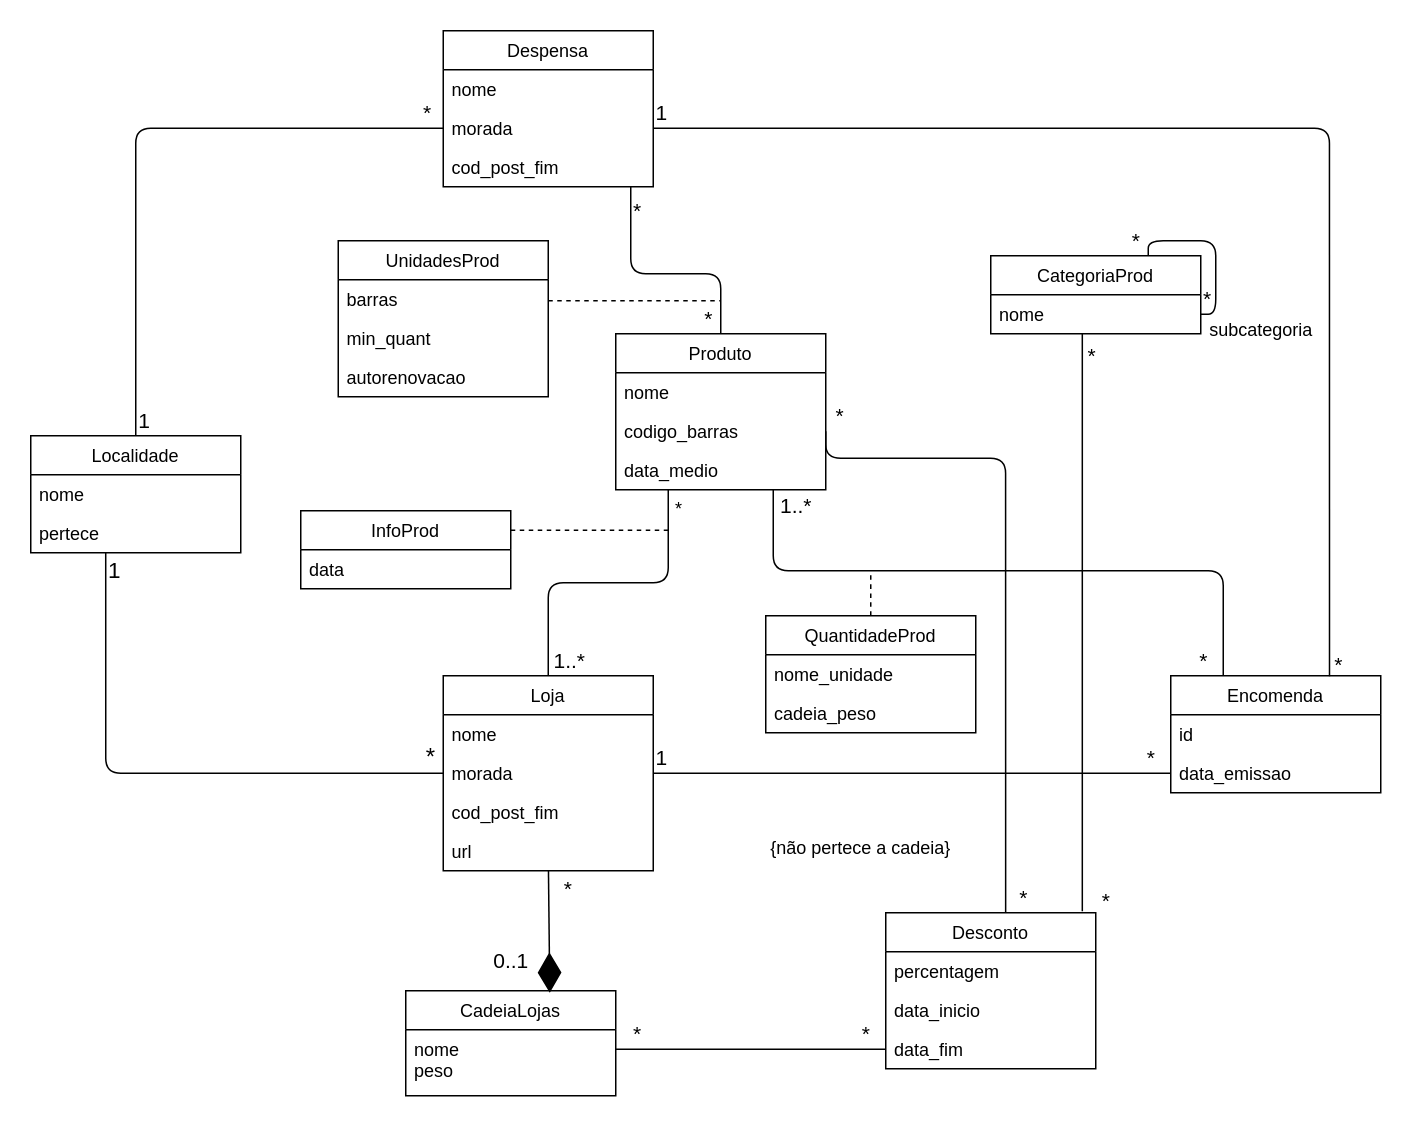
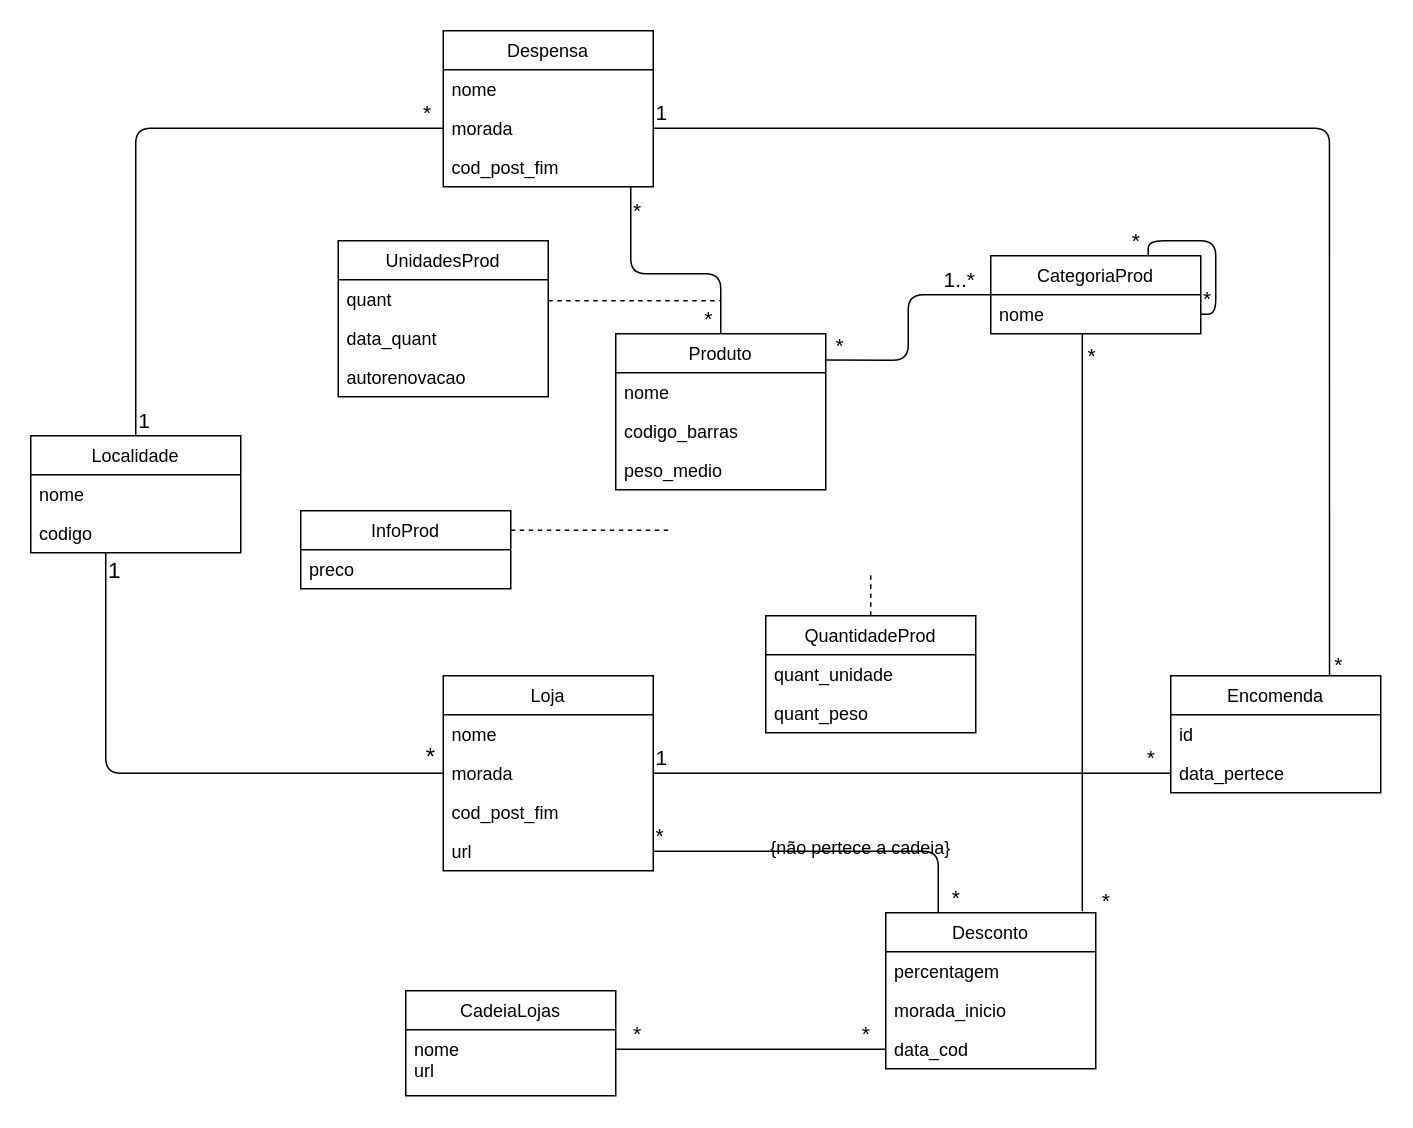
node "barras": label "barras" -> "quant"
edge "CategoriaProd" -- "Produto": added, labels "1..*", "*"
node "subcategoria": removed
node "min_quant": label "min_quant" -> "data_quant"
node "data_medio": label "data_medio" -> "peso_medio"
node "pertece": label "pertece" -> "codigo"
node "data": label "data" -> "preco"
edge "Produto" -- "Encomenda": removed, labels "1..*", "*"
edge "Produto" -- "Loja": removed, labels "*", "1..*"
edge "codigo_barras" -- "Desconto": removed, labels "*", "*"
node "nome_unidade": label "nome_unidade" -> "quant_unidade"
node "cadeia_peso": label "cadeia_peso" -> "quant_peso"
node "data_emissao": label "data_emissao" -> "data_pertece"
edge "url" -- "Desconto": added, labels "*", "*"
edge "url" -> "CadeiaLojas": removed, label "*"
node "0..1": removed
node "data_inicio": label "data_inicio" -> "morada_inicio"
node "nome peso": label "nome peso" -> "nome url"
node "data_fim": label "data_fim" -> "data_cod"
